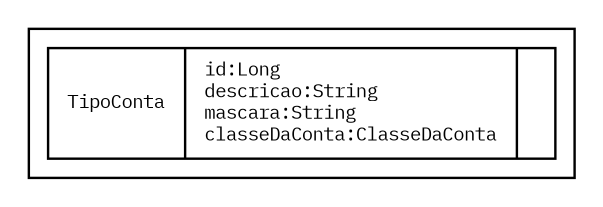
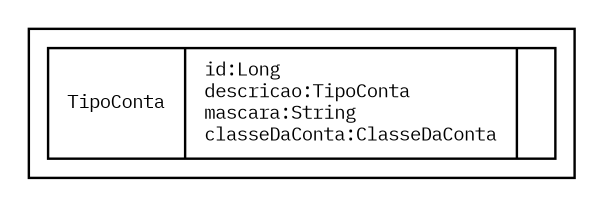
node "TipoConta": text "descricao:String" -> "descricao:TipoConta"
